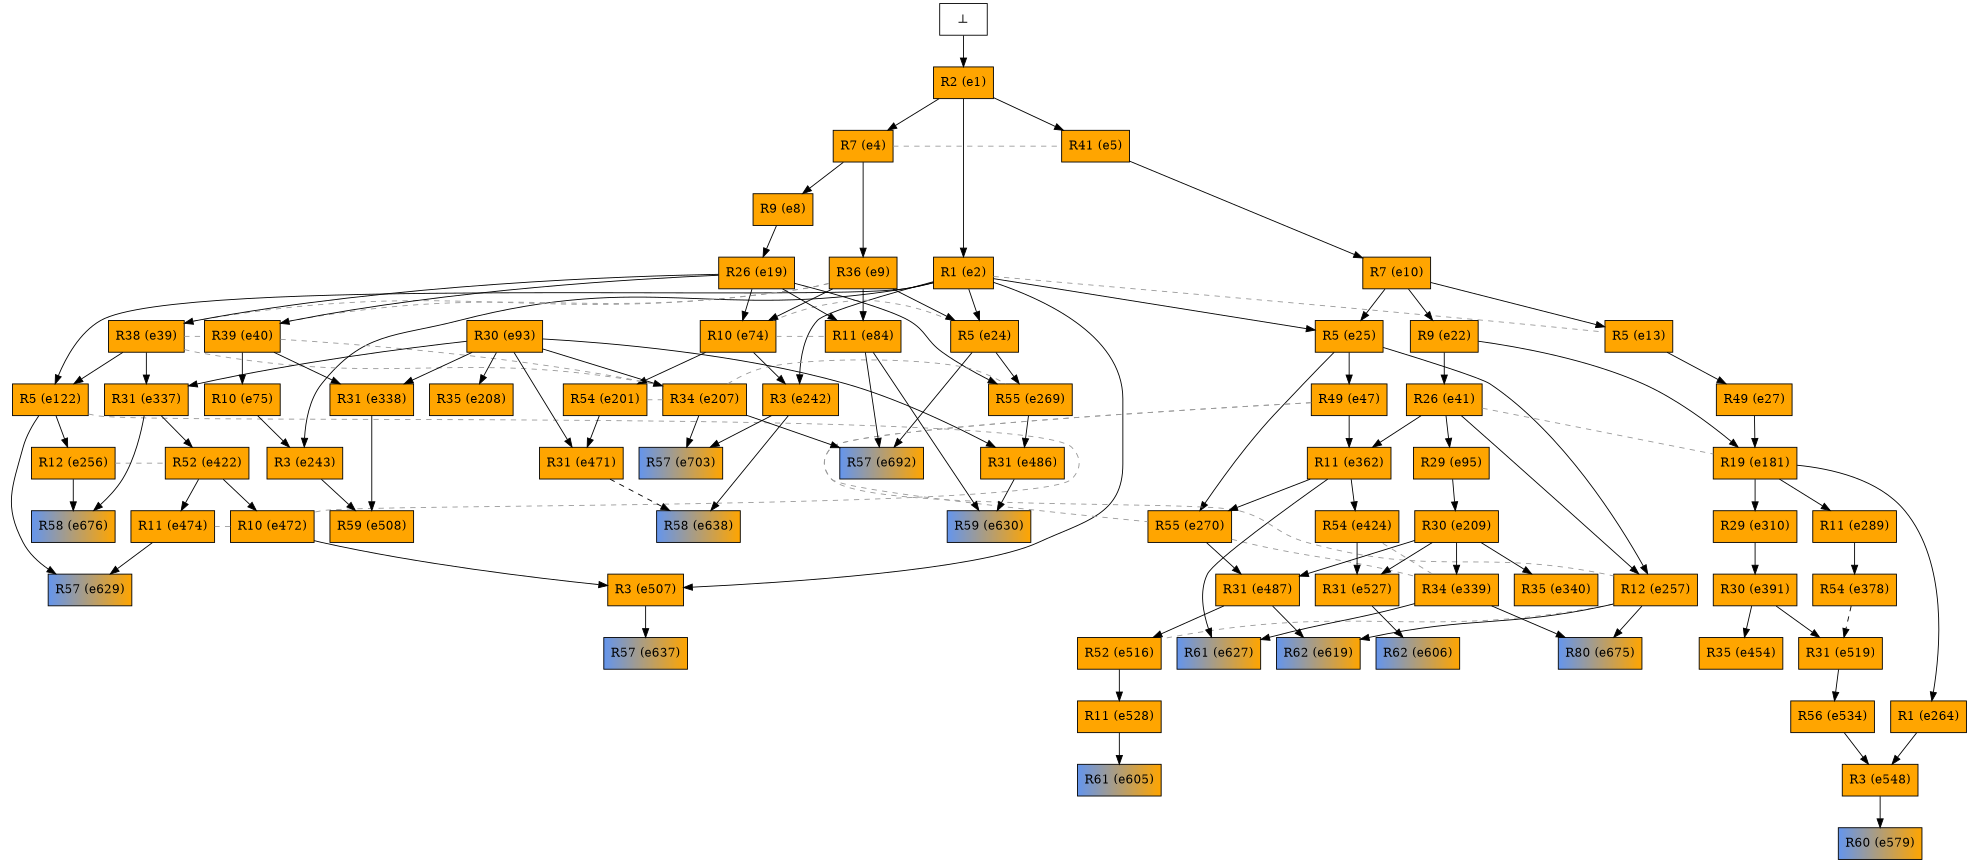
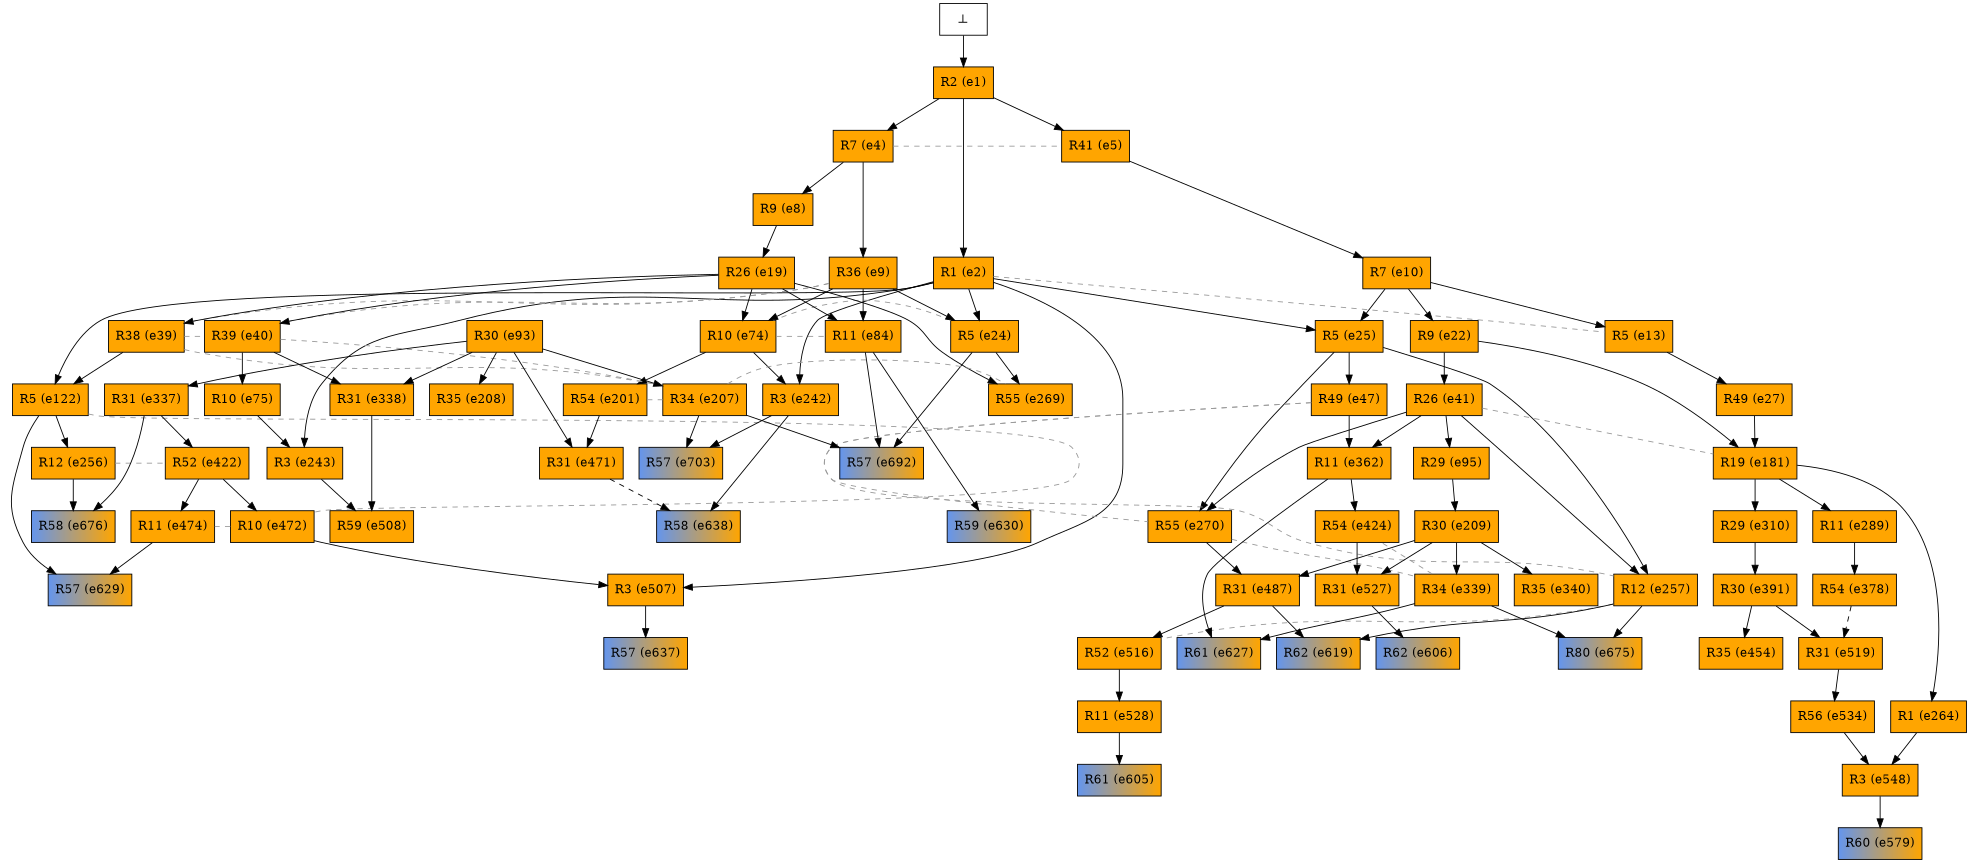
edge "R38 (e39)" -> "R31 (e337)": removed
node "R31 (e486)": removed
edge "R11 (e362)" -> "R55 (e270)": now "R26 (e41)" -> "R55 (e270)"
